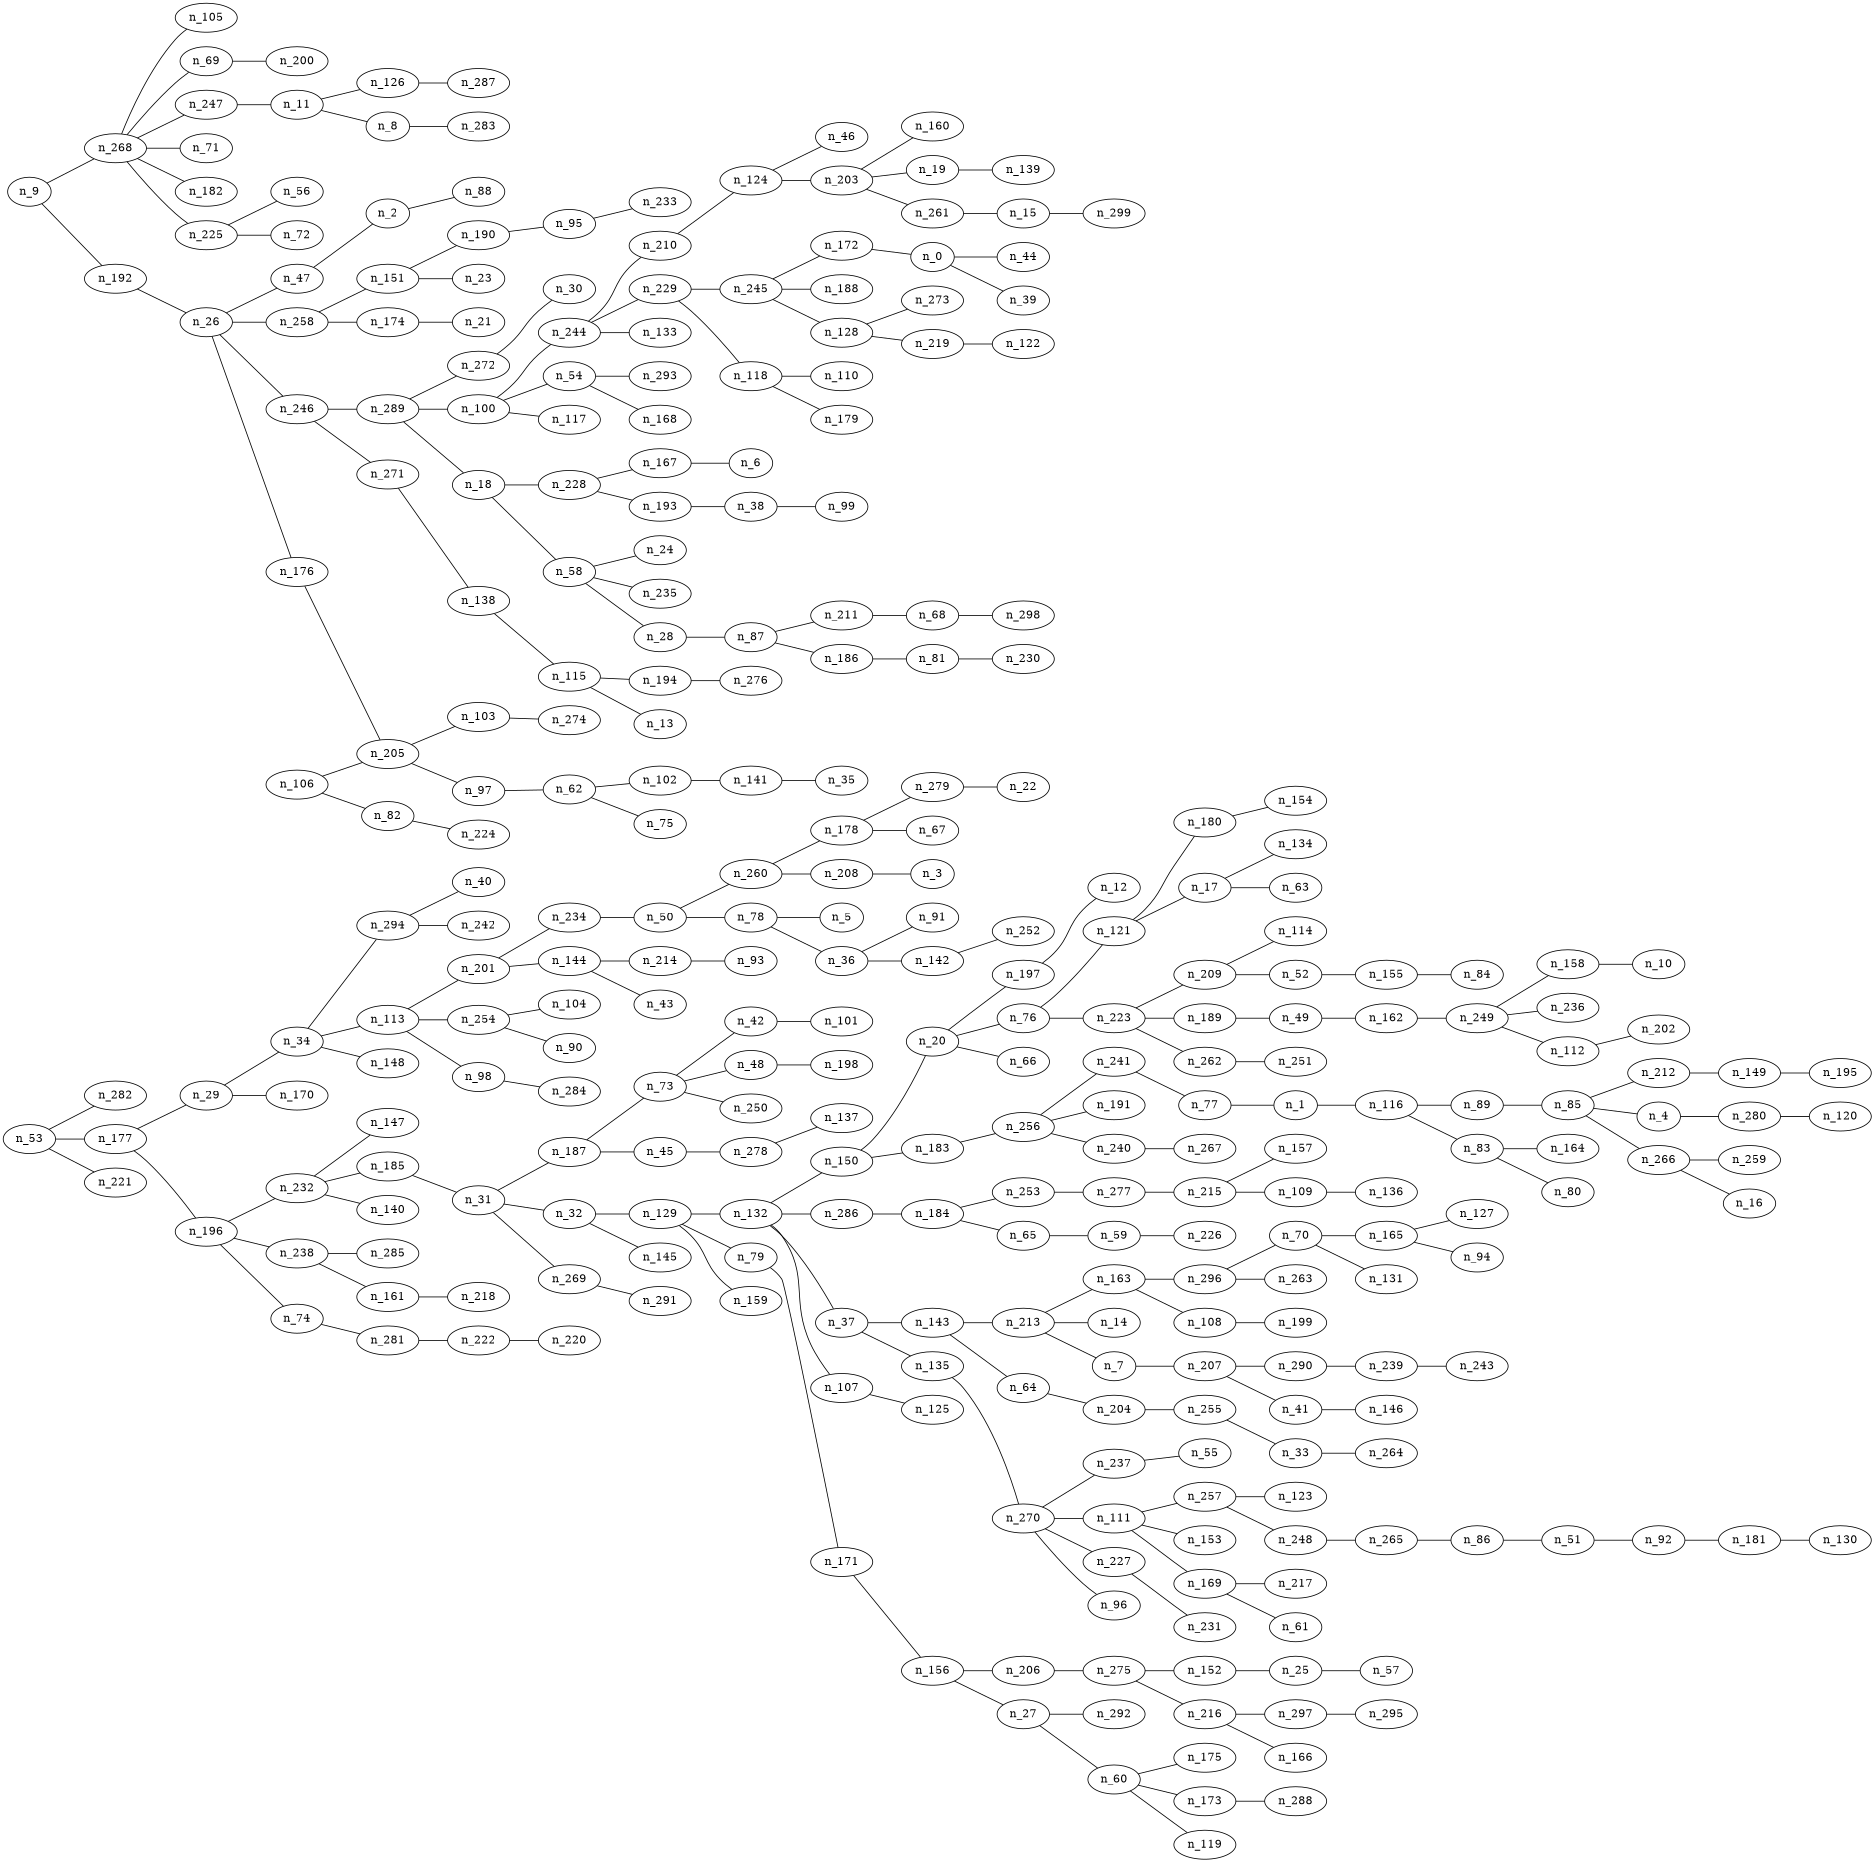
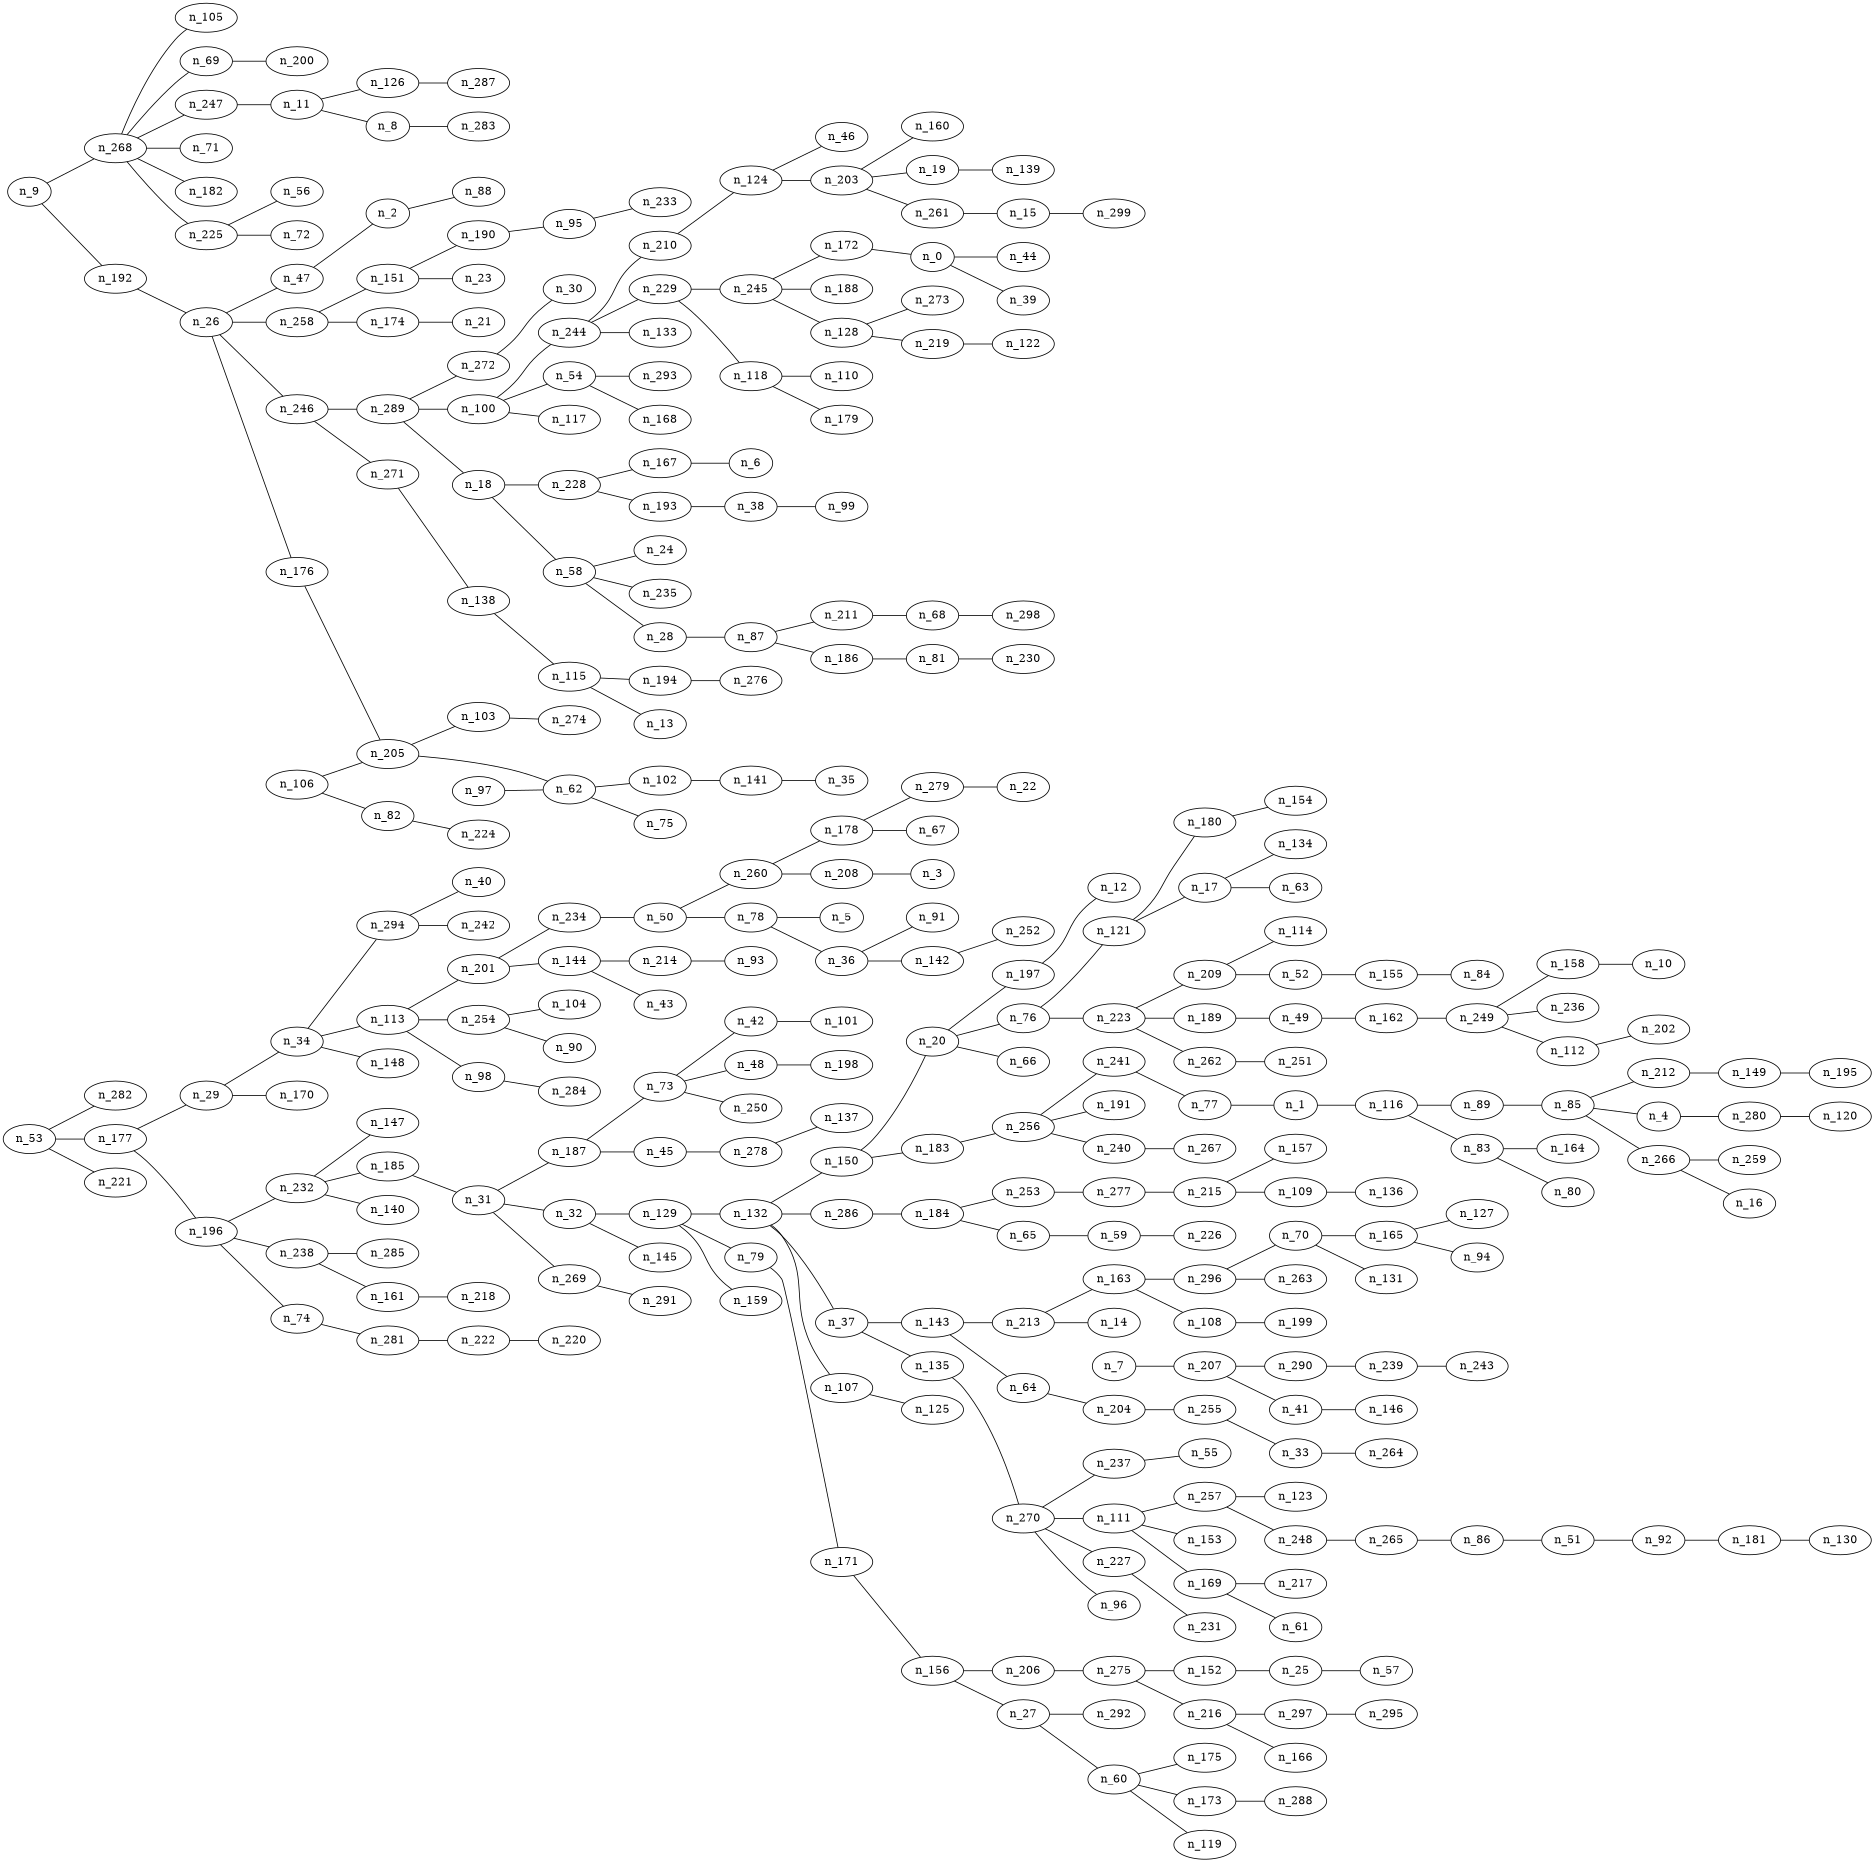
edge "n_205" -- "n_97": now "n_205" -- "n_62"
edge "n_213" -- "n_7": removed
